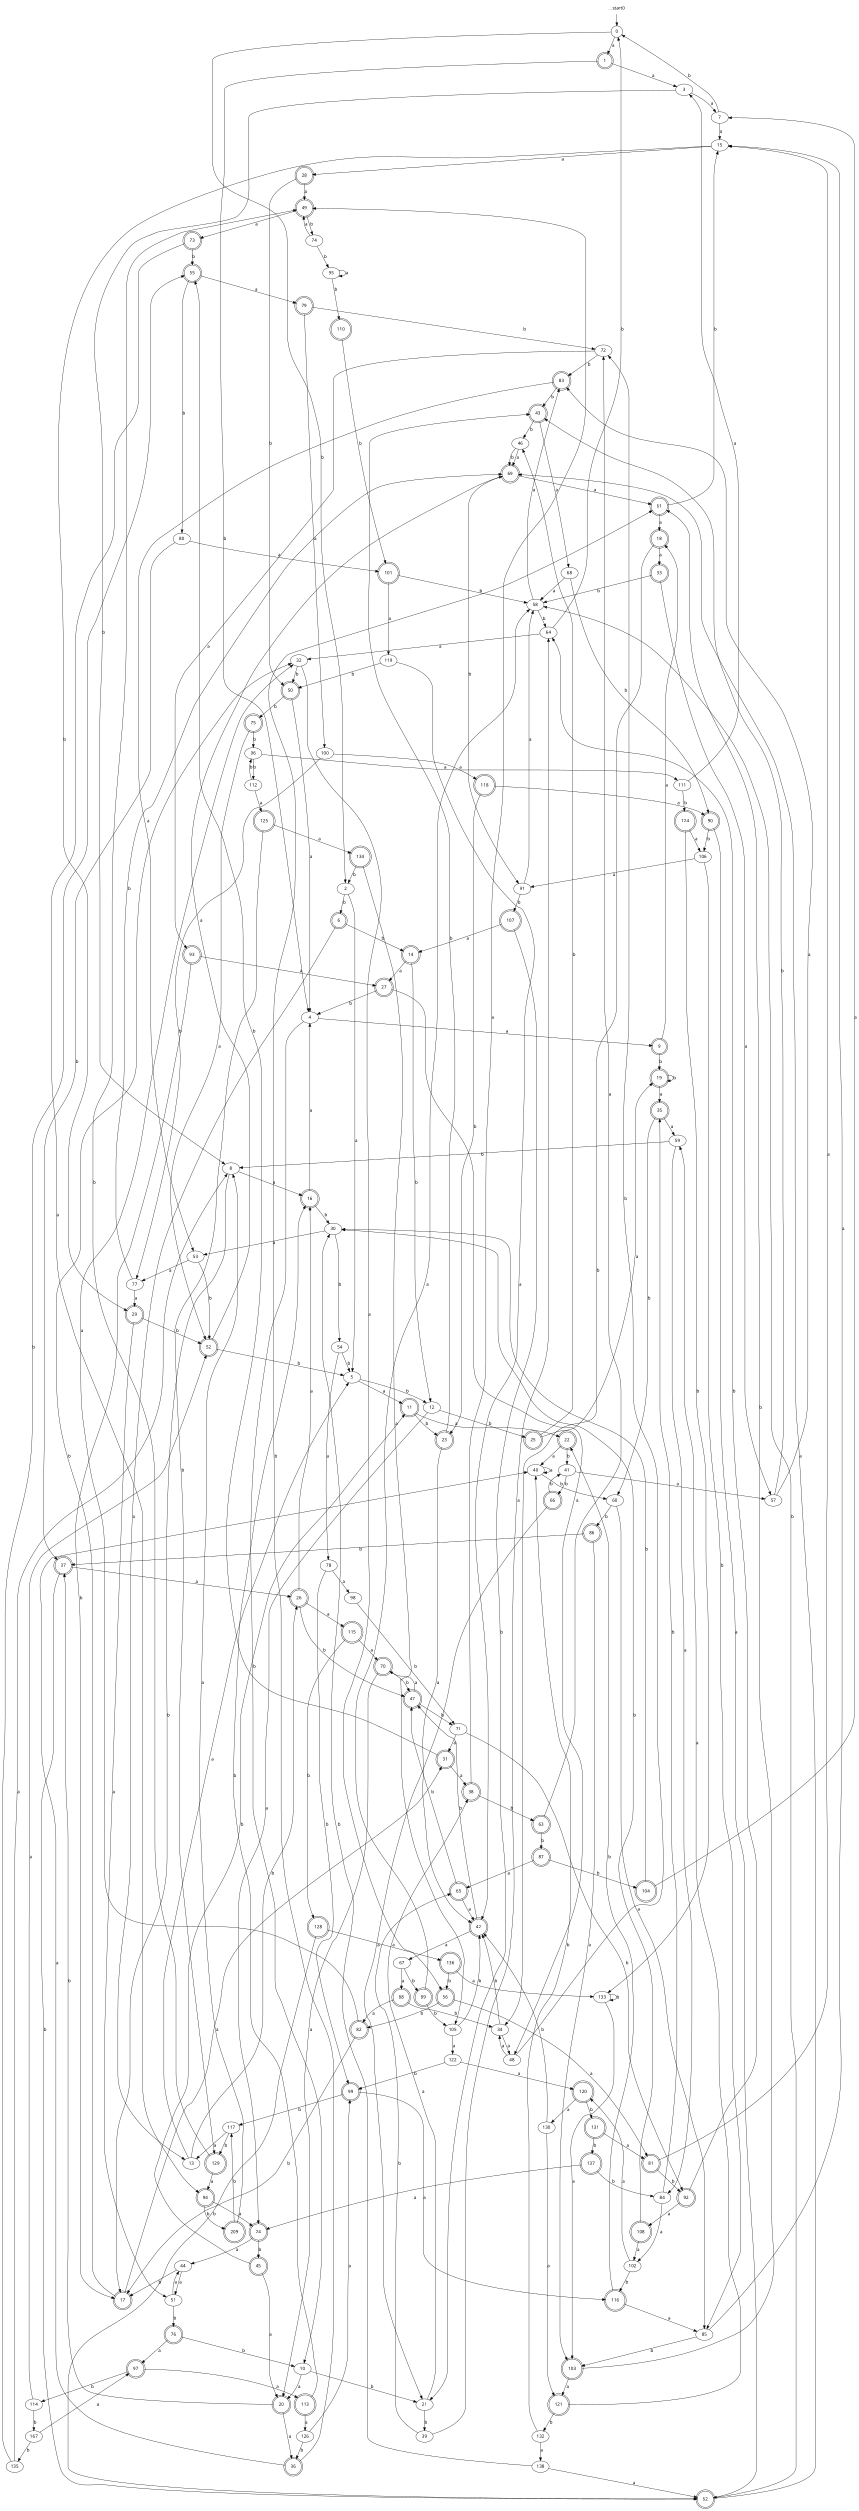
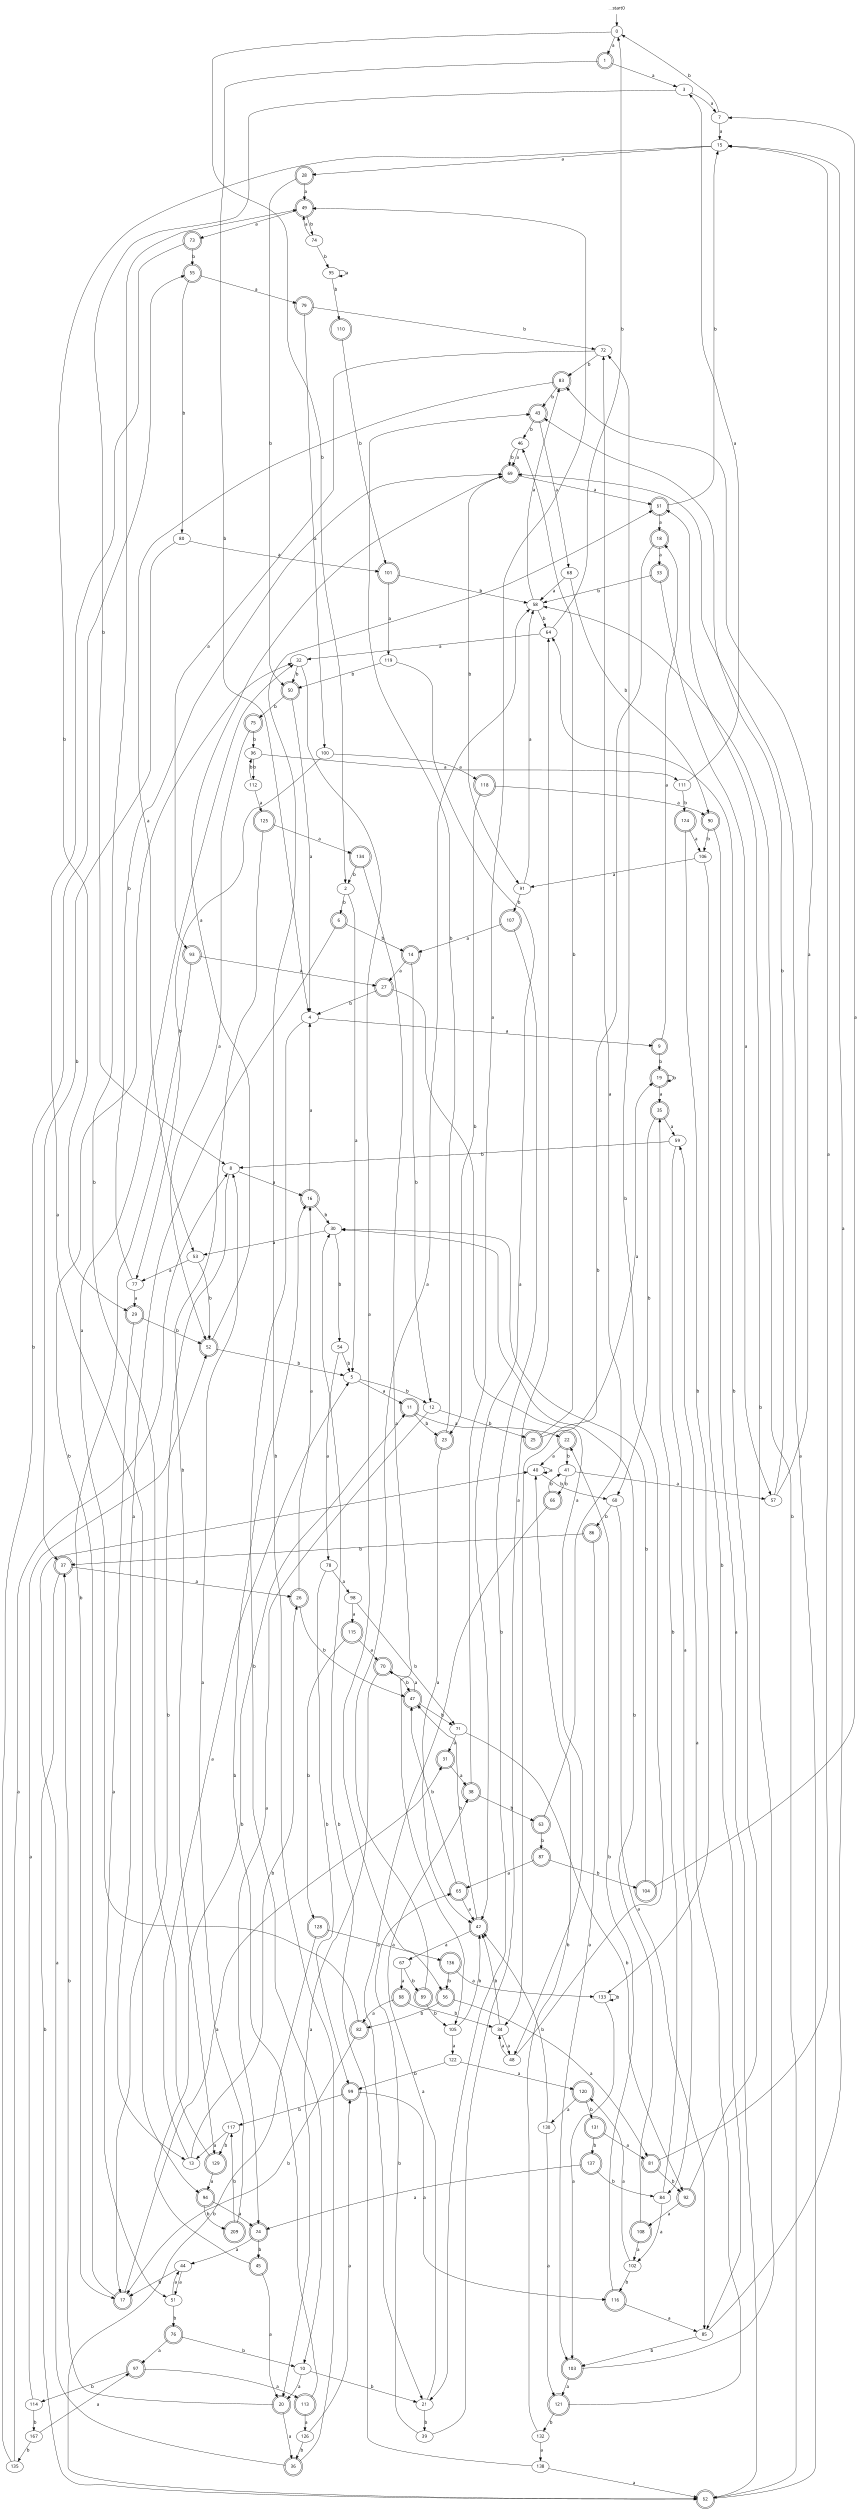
edge "31" -> "55": removed, label "b"
edge "26" -> "115": now "98" -> "115"
